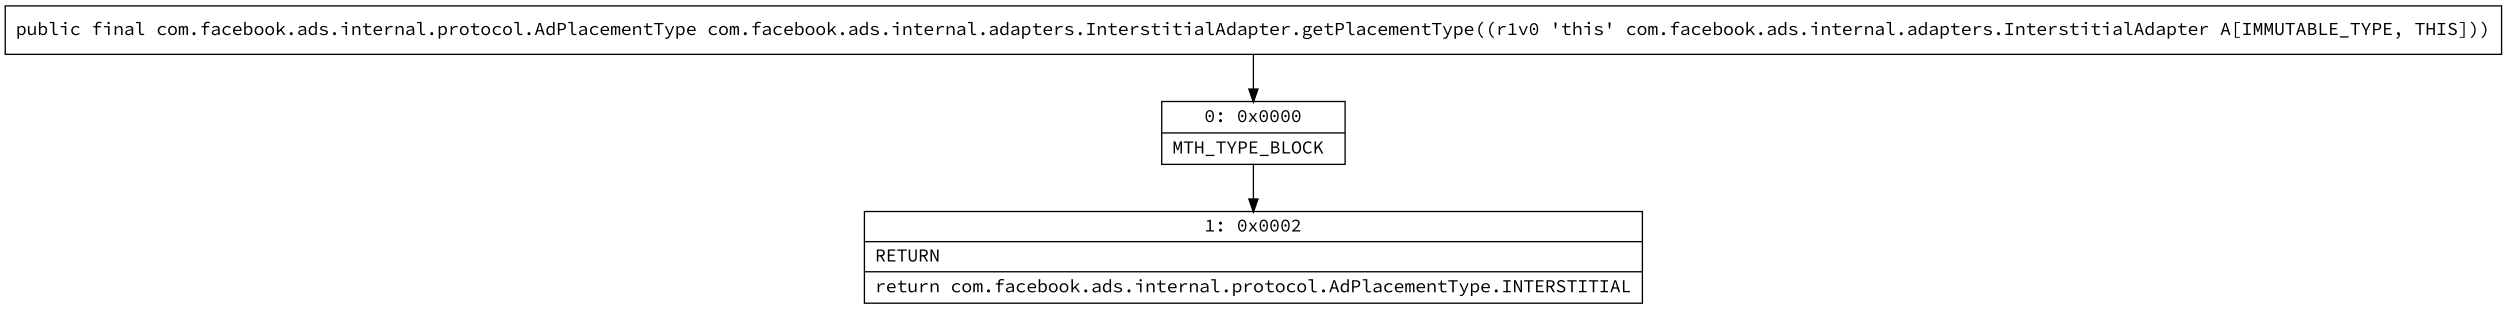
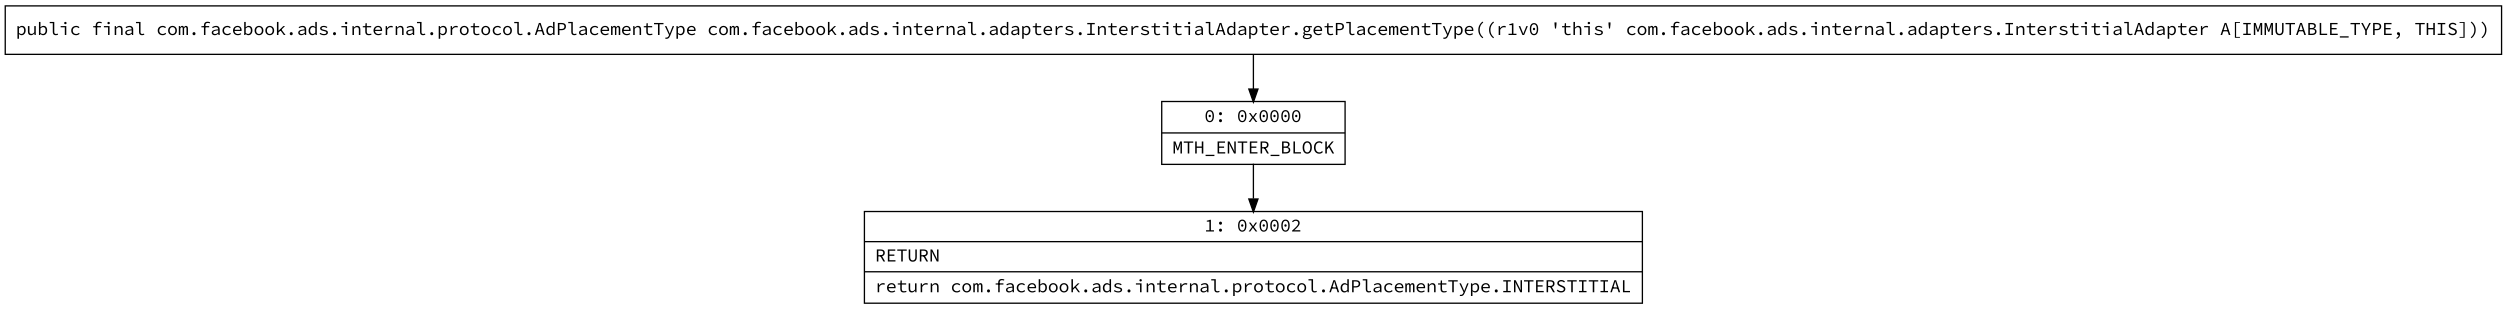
node "0: 0x0000": text "MTH_TYPE_BLOCK" -> "MTH_ENTER_BLOCK"
